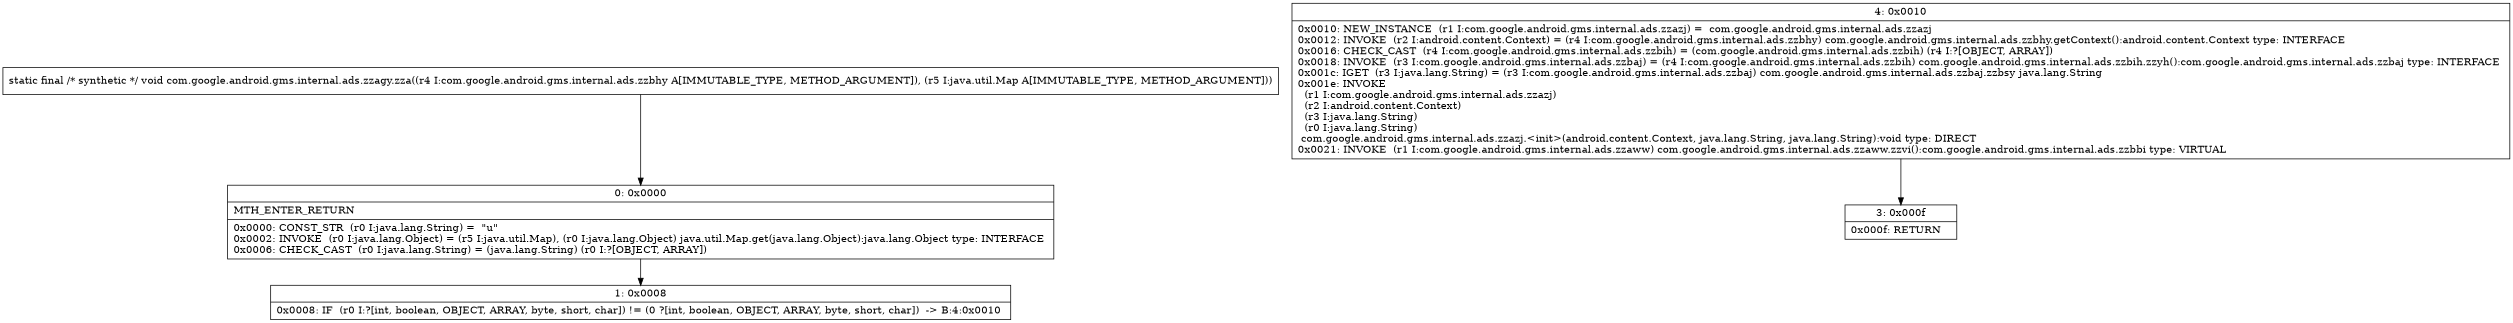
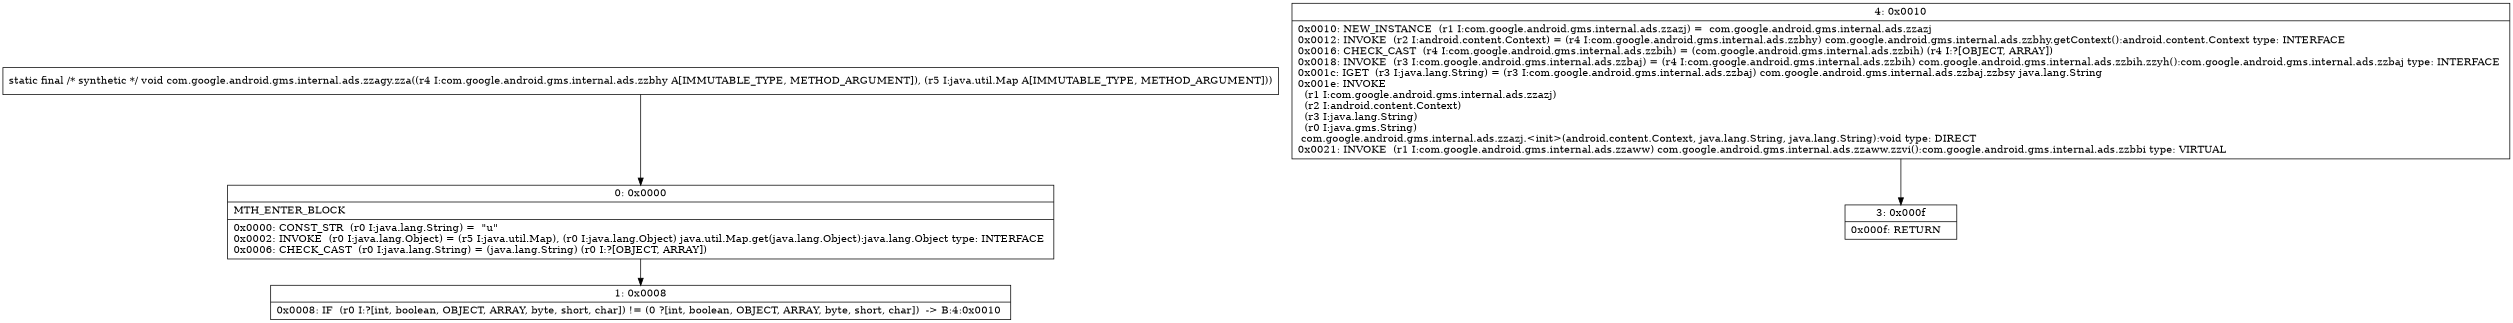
node "4: 0x0010": text "(r0 I:java.lang.String)" -> "(r0 I:java.gms.String)"
node "0: 0x0000": text "MTH_ENTER_RETURN" -> "MTH_ENTER_BLOCK"
